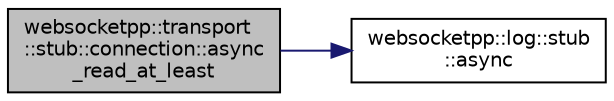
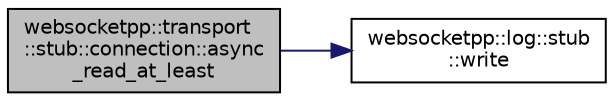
node "websocketpp::log::stub ::async": label "websocketpp::log::stub ::async" -> "websocketpp::log::stub ::write"
